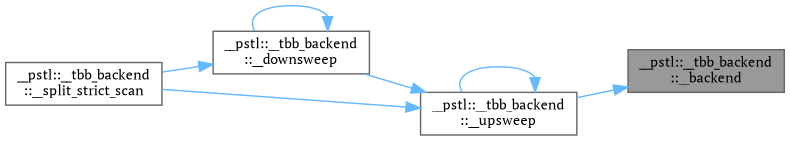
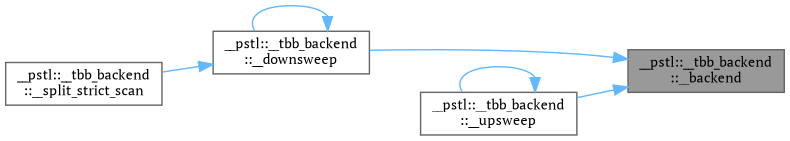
edge "__pstl::__tbb_backend ::__downsweep" -> "__pstl::__tbb_backend ::__upsweep": now "__pstl::__tbb_backend ::__downsweep" -> "__pstl::__tbb_backend ::__backend"
edge "__pstl::__tbb_backend ::__split_strict_scan" -> "__pstl::__tbb_backend ::__upsweep": removed
